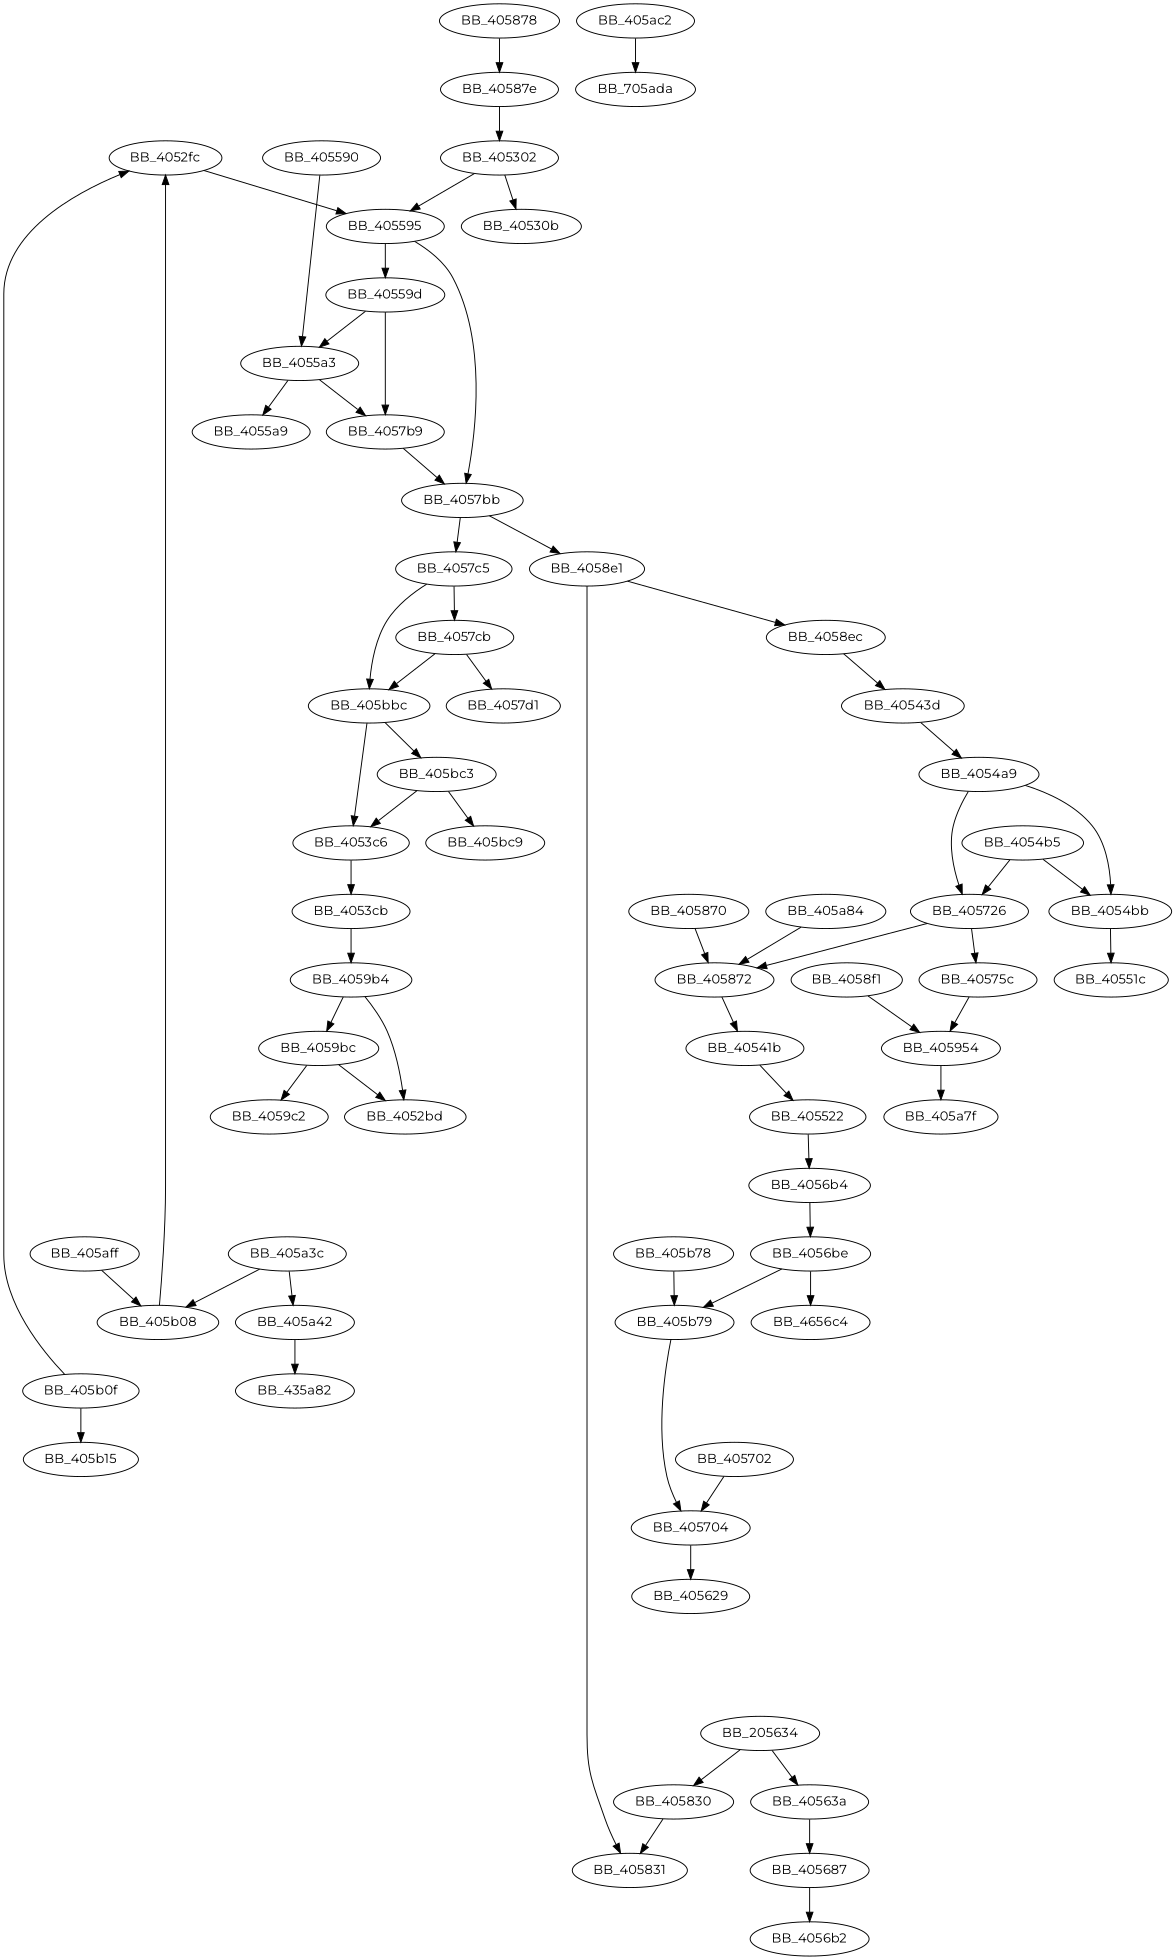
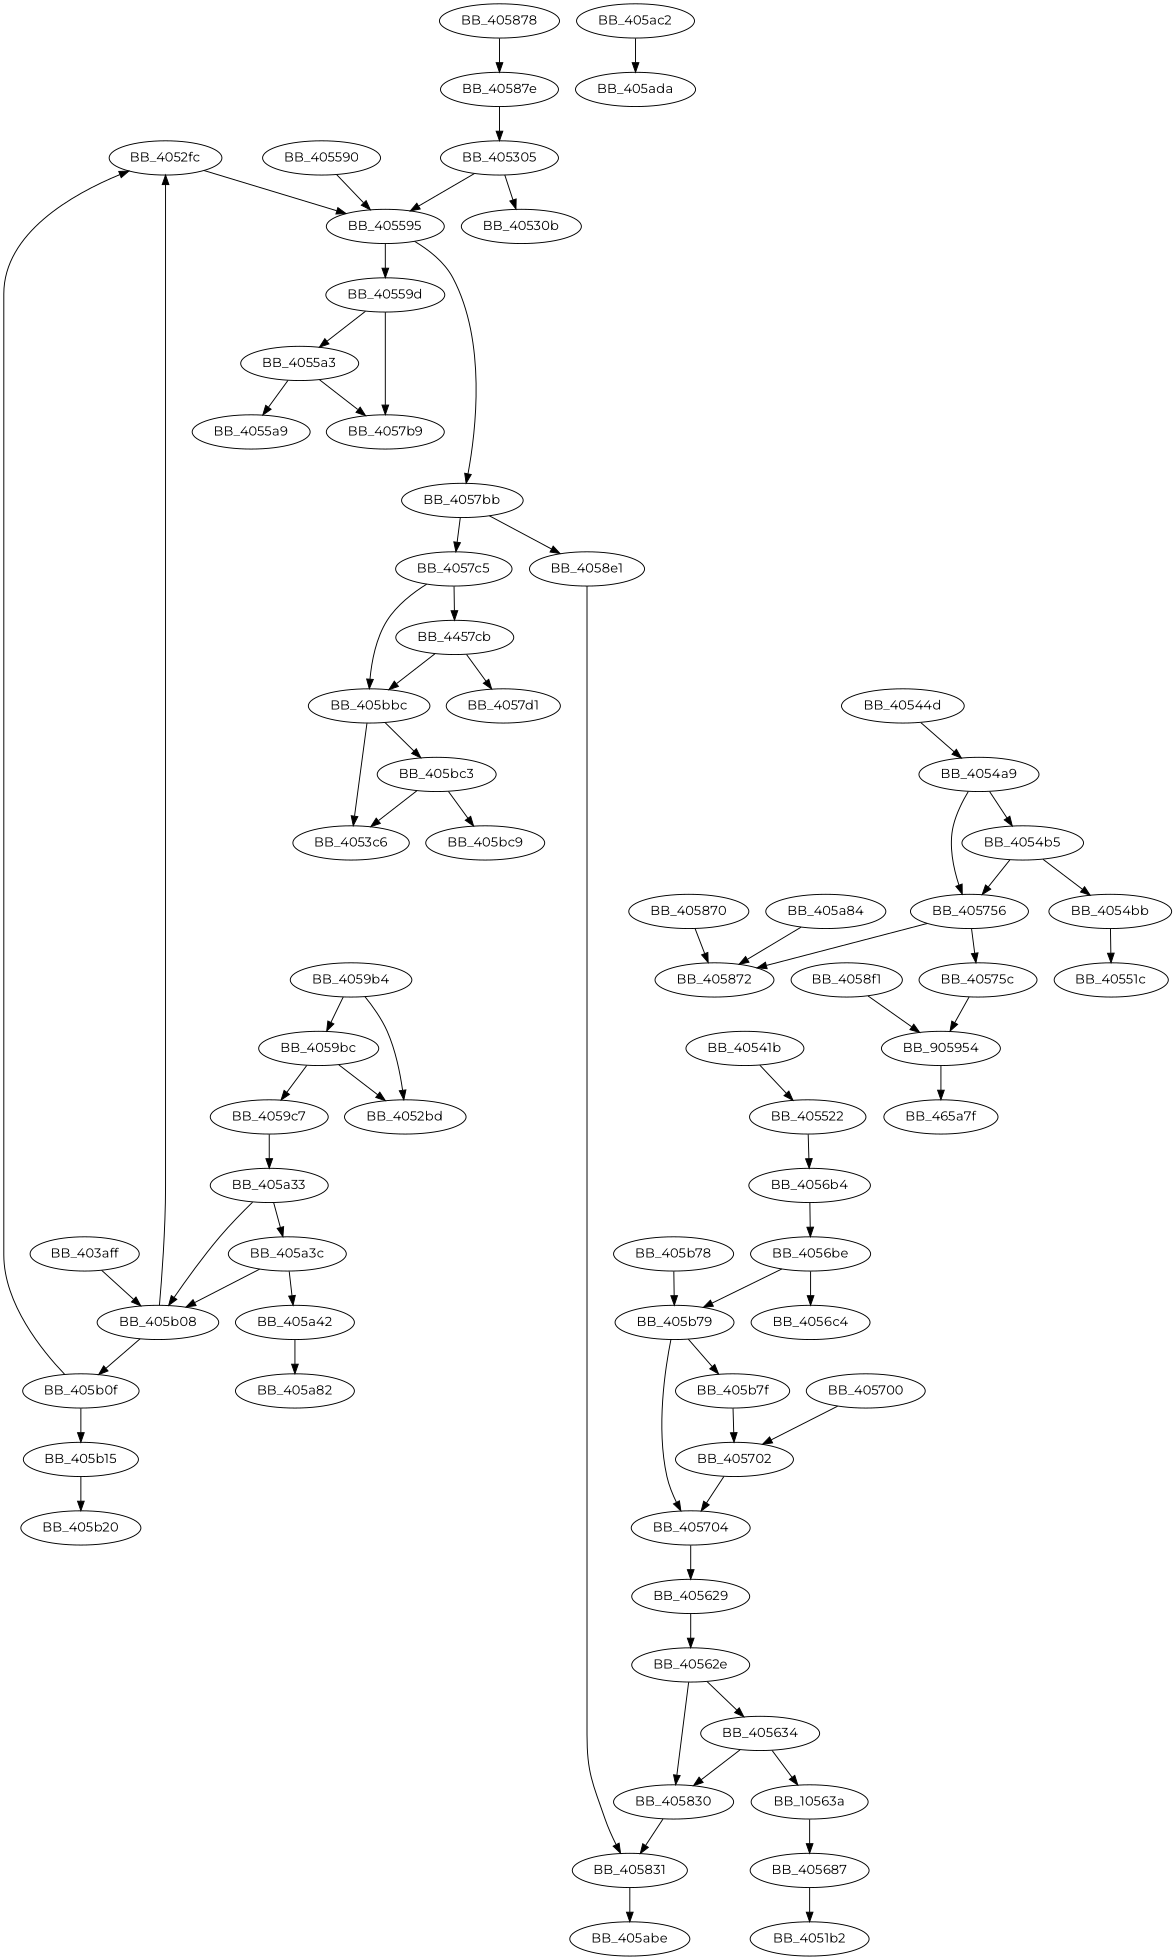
node "BB_705ada": label "BB_705ada" -> "BB_405ada"
node "BB_405302": label "BB_405302" -> "BB_405305"
edge "BB_405590" -> "BB_4055a3": now "BB_405590" -> "BB_405595"
edge "BB_4057b9" -> "BB_4057bb": removed
node "BB_4057cb": label "BB_4057cb" -> "BB_4457cb"
node "BB_4058ec": removed
node "BB_40543d": label "BB_40543d" -> "BB_40544d"
edge "BB_4054a9" -> "BB_4054bb": now "BB_4054a9" -> "BB_4054b5"
node "BB_4053cb": removed
node "BB_405726": label "BB_405726" -> "BB_405756"
edge "BB_405872" -> "BB_40541b": removed
node "BB_405954": label "BB_405954" -> "BB_905954"
node "BB_4059c2": label "BB_4059c2" -> "BB_4059c7"
node "BB_405a7f": label "BB_405a7f" -> "BB_465a7f"
node "BB_405a33": added
node "BB_405aff": label "BB_405aff" -> "BB_403aff"
node "BB_4656c4": label "BB_4656c4" -> "BB_4056c4"
edge "BB_405b08" -> "BB_405b0f": added
node "BB_435a82": label "BB_435a82" -> "BB_405a82"
node "BB_405b7f": added
node "BB_405700": added
node "BB_405b20": added
node "BB_40562e": added
node "BB_205634": label "BB_205634" -> "BB_405634"
node "BB_40563a": label "BB_40563a" -> "BB_10563a"
node "BB_405abe": added
node "BB_4056b2": label "BB_4056b2" -> "BB_4051b2"
